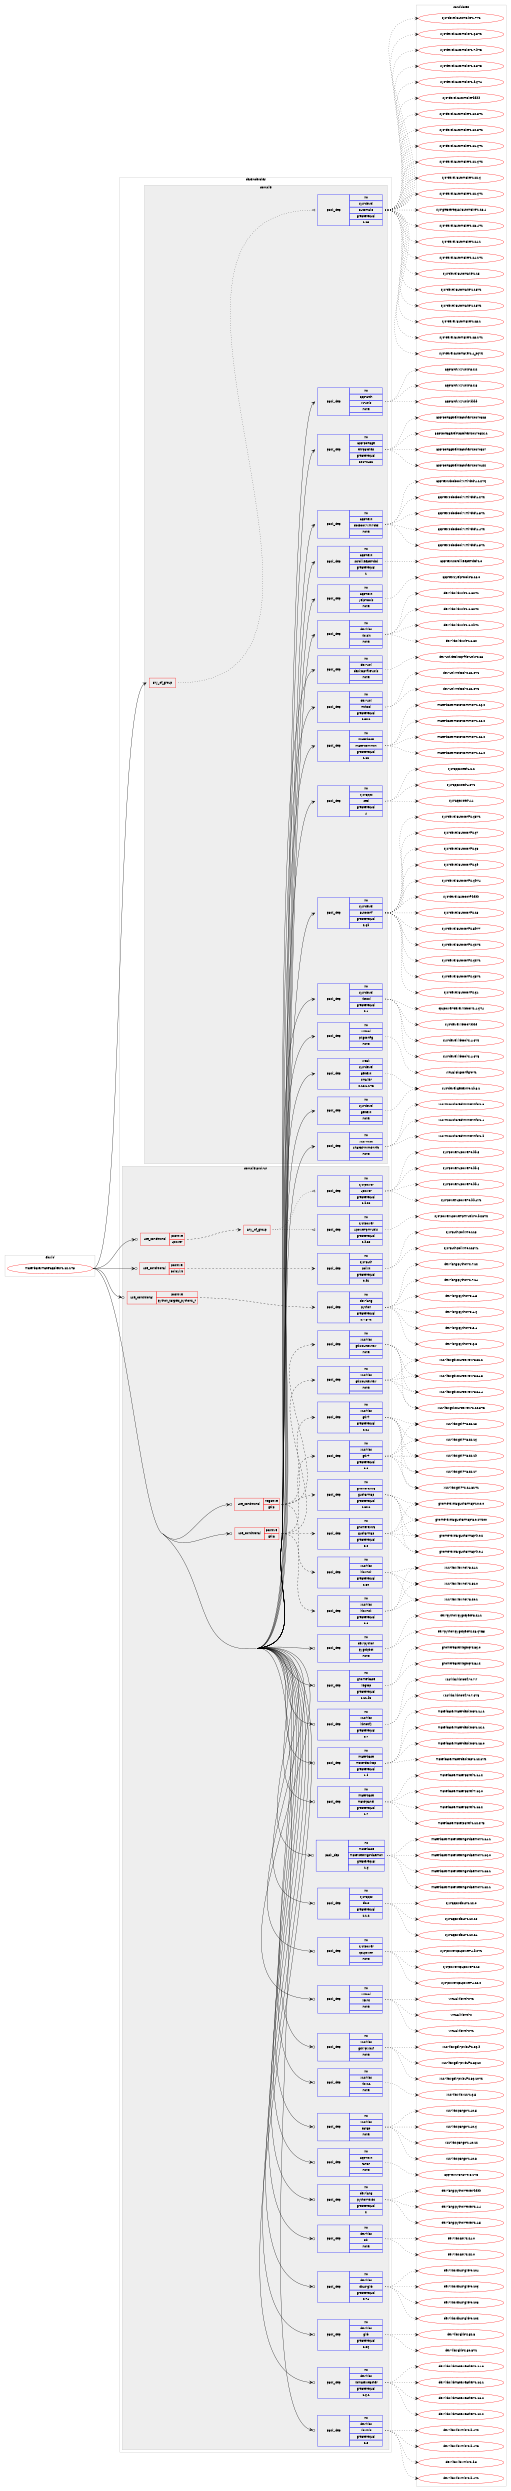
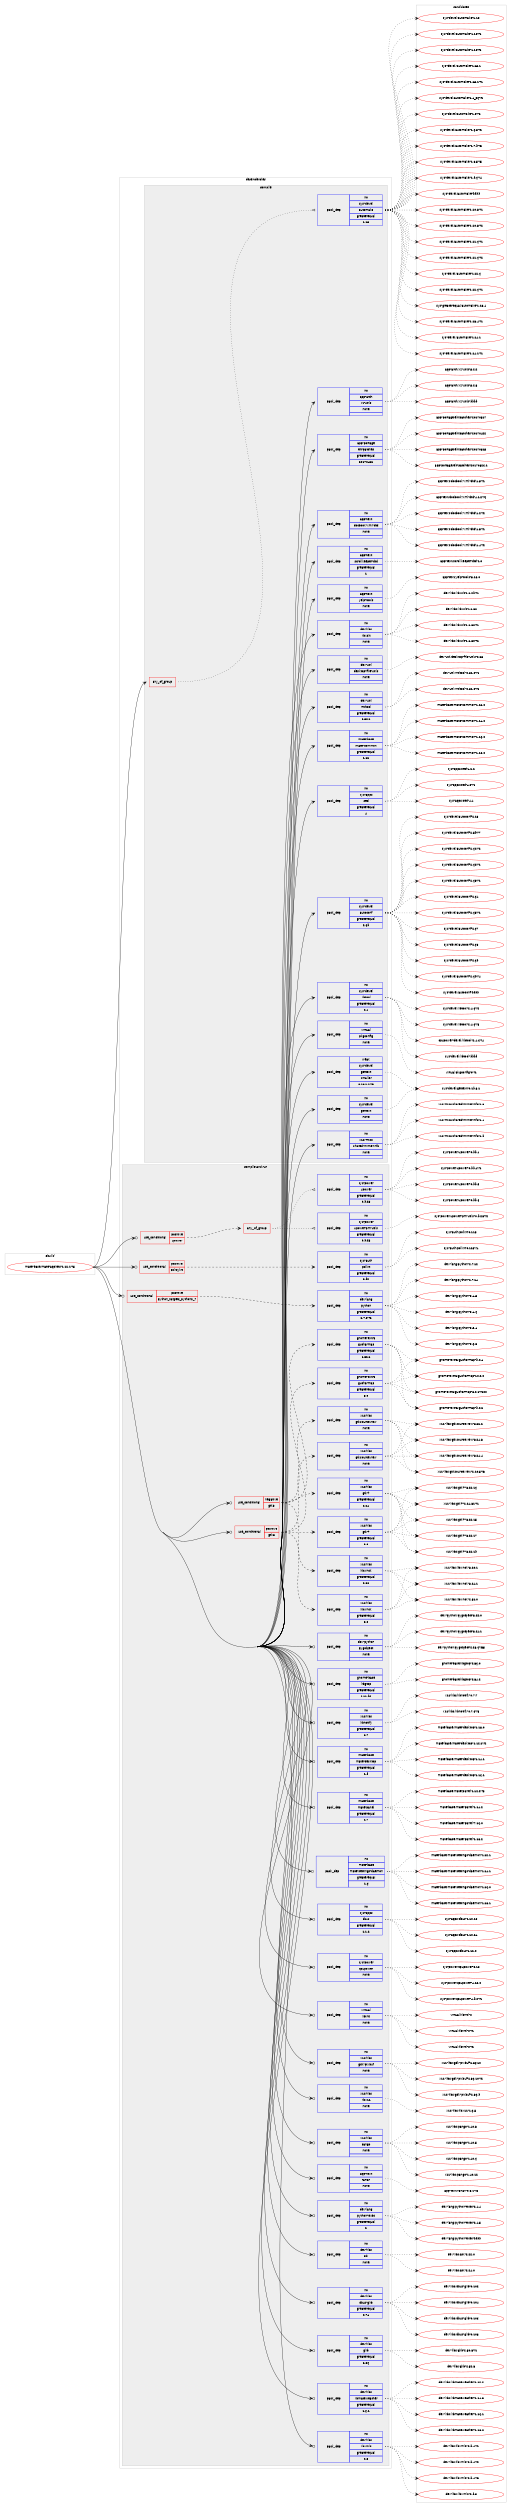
node "sys-devel/automake-1.7-r2": label "sys-devel/automake-1.7-r2" -> "sys-devel/automake-1.5-r2"
node "dev-python/pygobject-3.22.0": added
